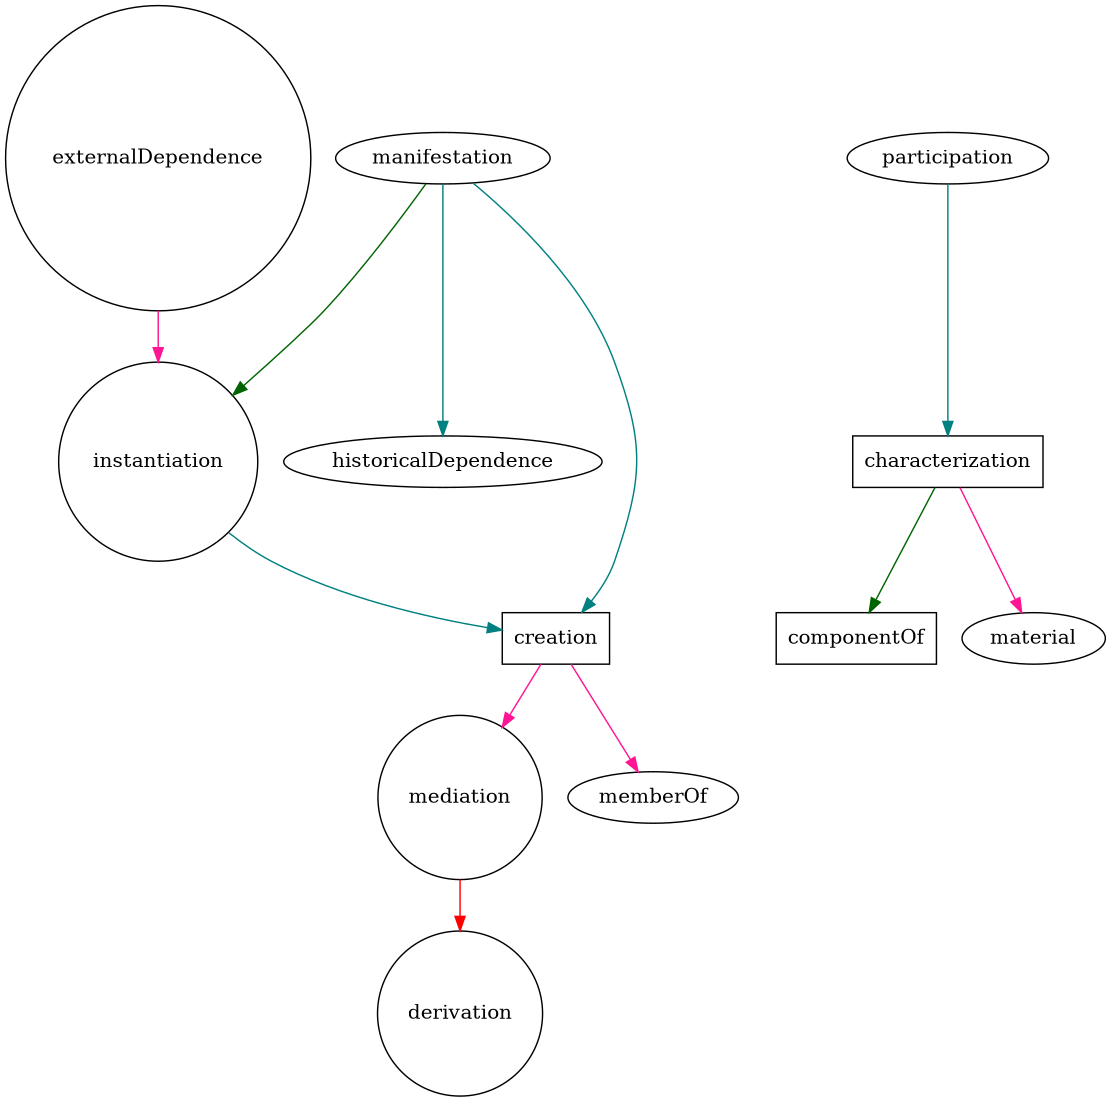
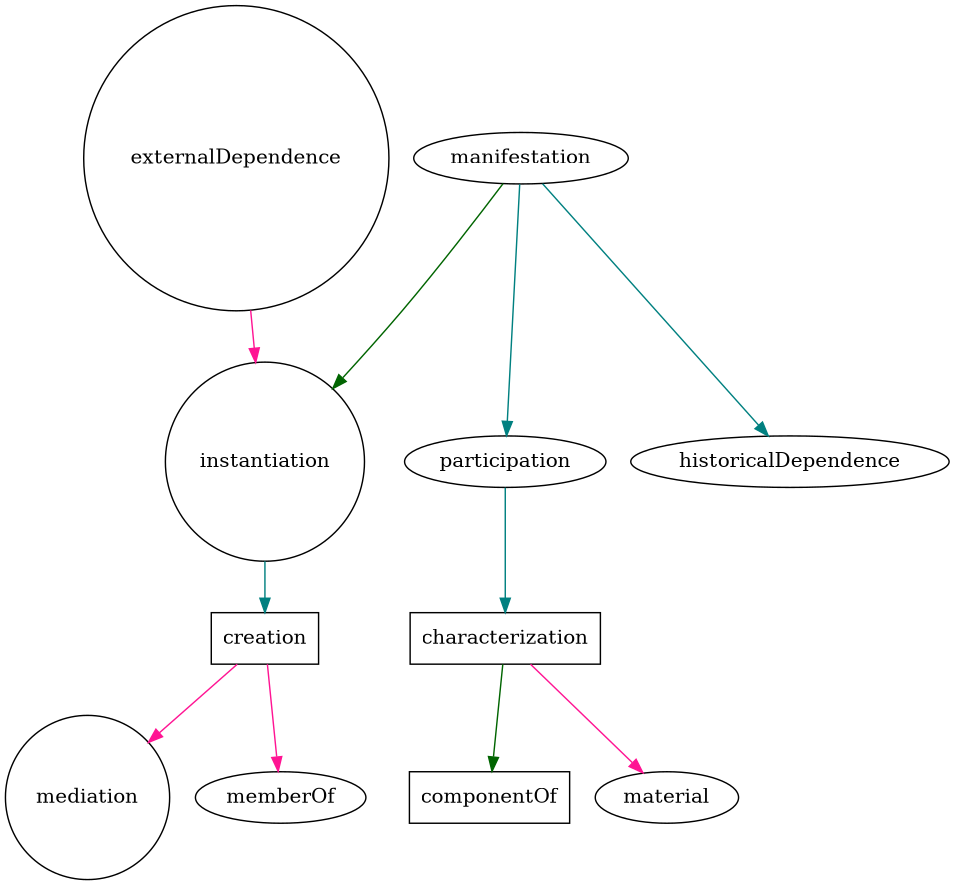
edge "manifestation" -> "creation": now "manifestation" -> "participation"
node "derivation": removed
